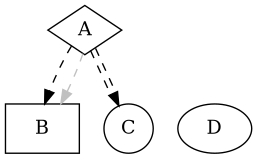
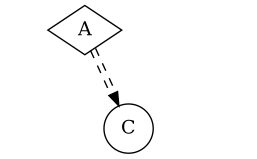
node "B": removed
node "D": removed
